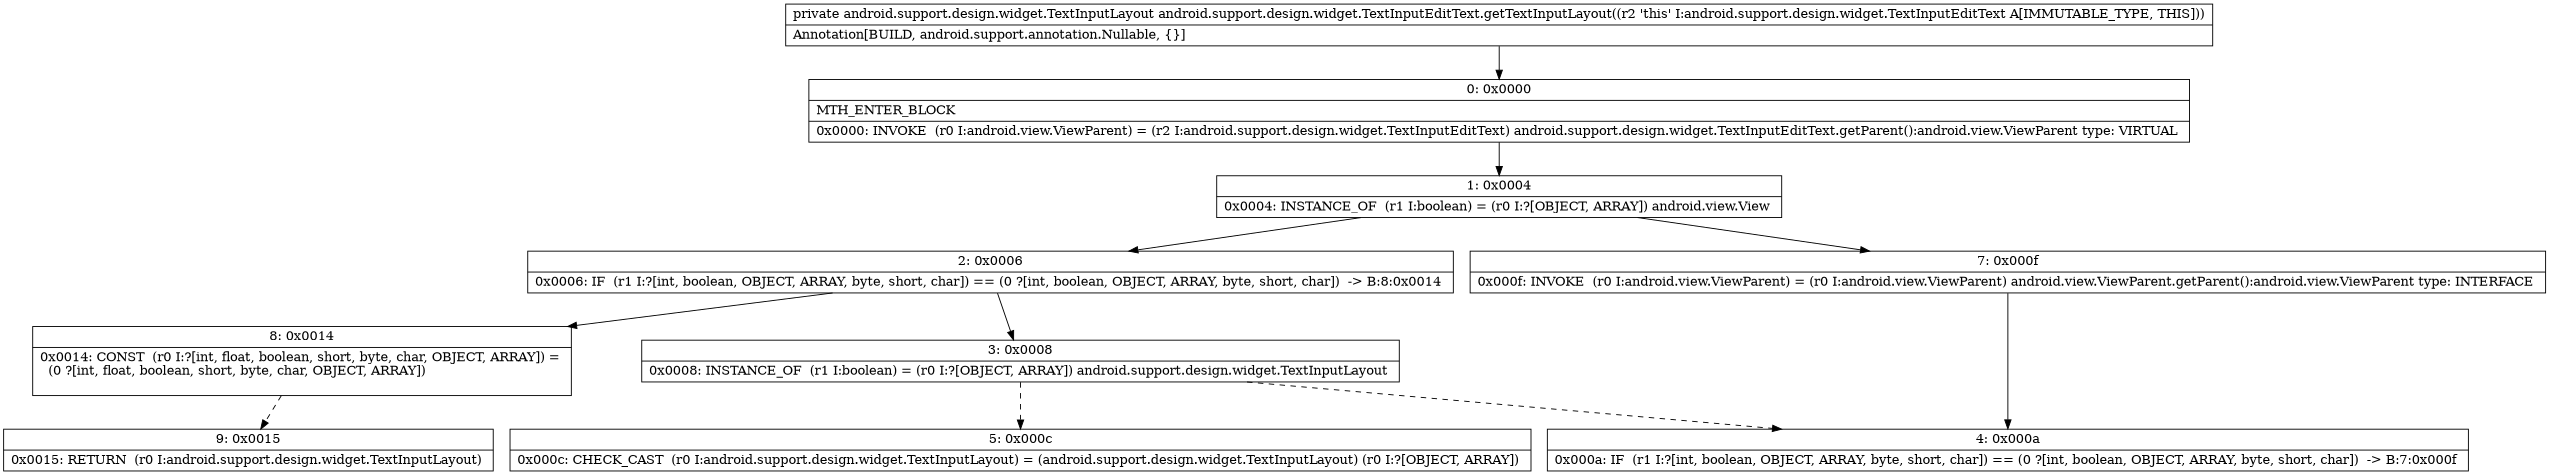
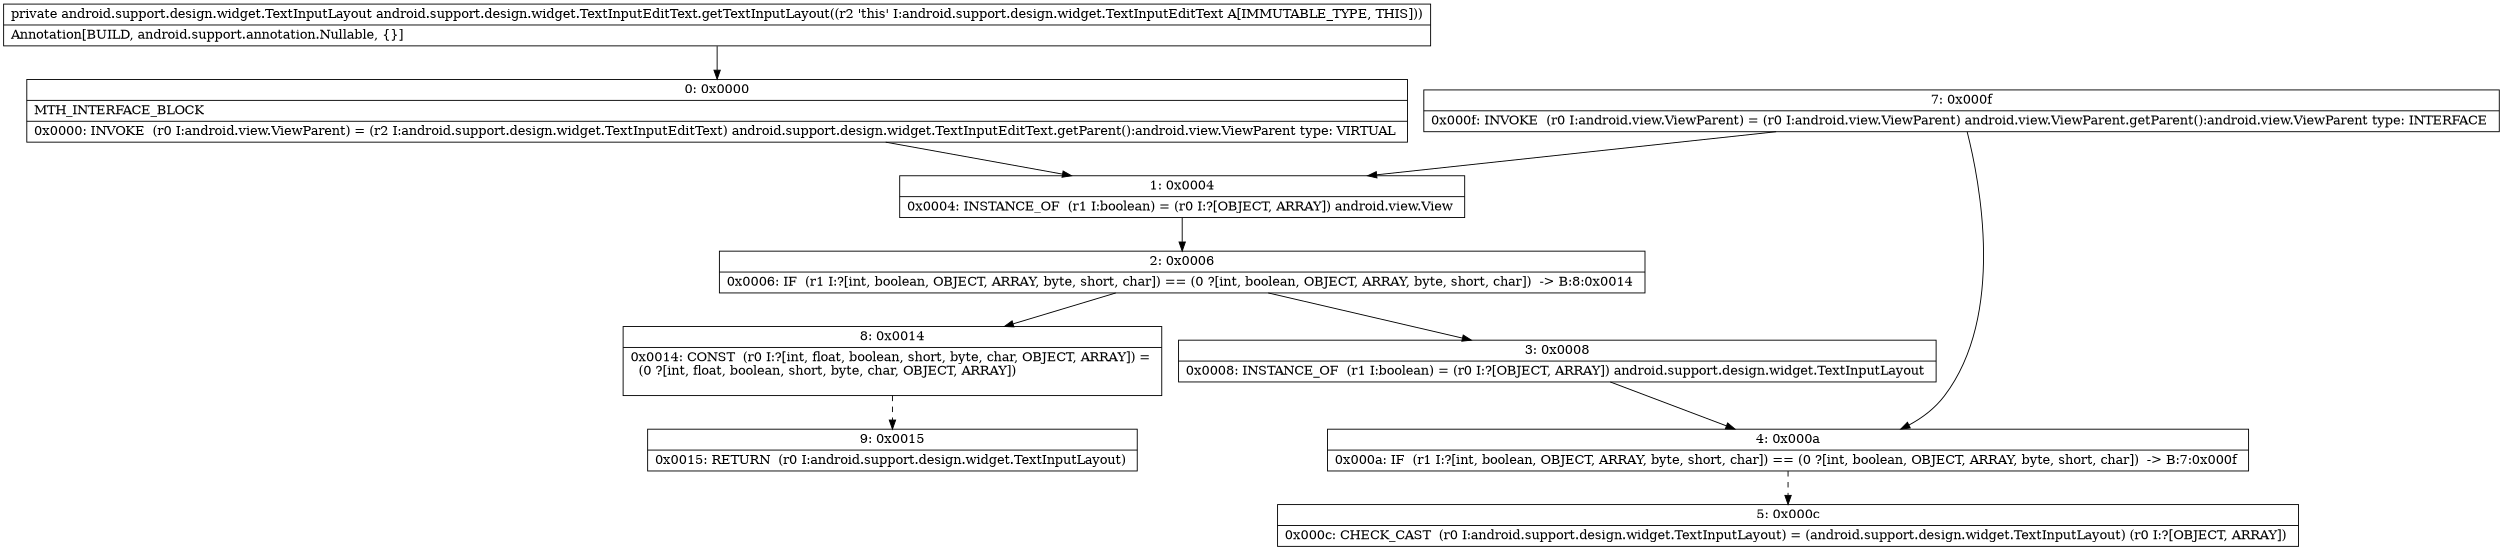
node "0: 0x0000": text "MTH_ENTER_BLOCK" -> "MTH_INTERFACE_BLOCK"
edge "1: 0x0004" -> "7: 0x000f": reversed
edge "3: 0x0008" -> "5: 0x000c": now "4: 0x000a" -> "5: 0x000c"
edge "3: 0x0008" -> "4: 0x000a": style dashed -> solid
